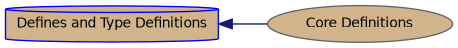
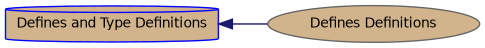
node "Core Definitions": label "Core Definitions" -> "Defines Definitions"
